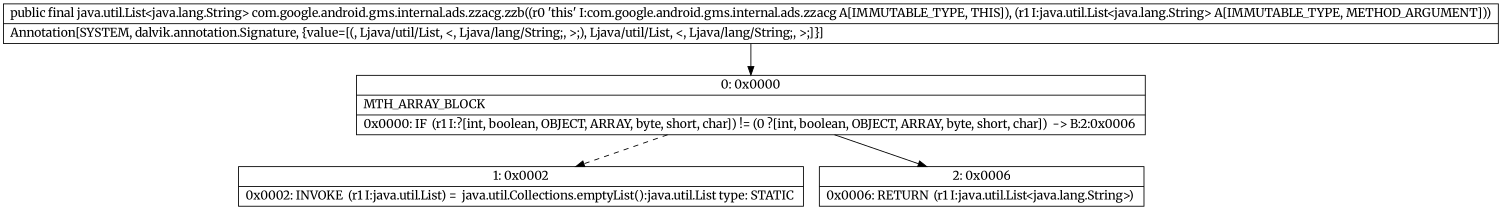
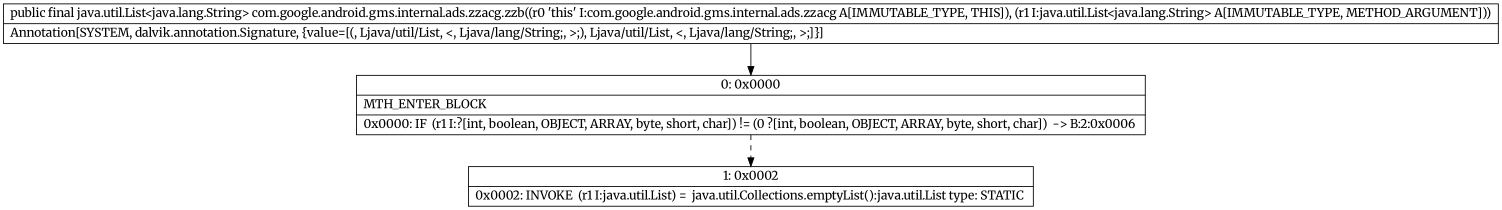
node "0: 0x0000": text "MTH_ARRAY_BLOCK" -> "MTH_ENTER_BLOCK"
node "2: 0x0006": removed
